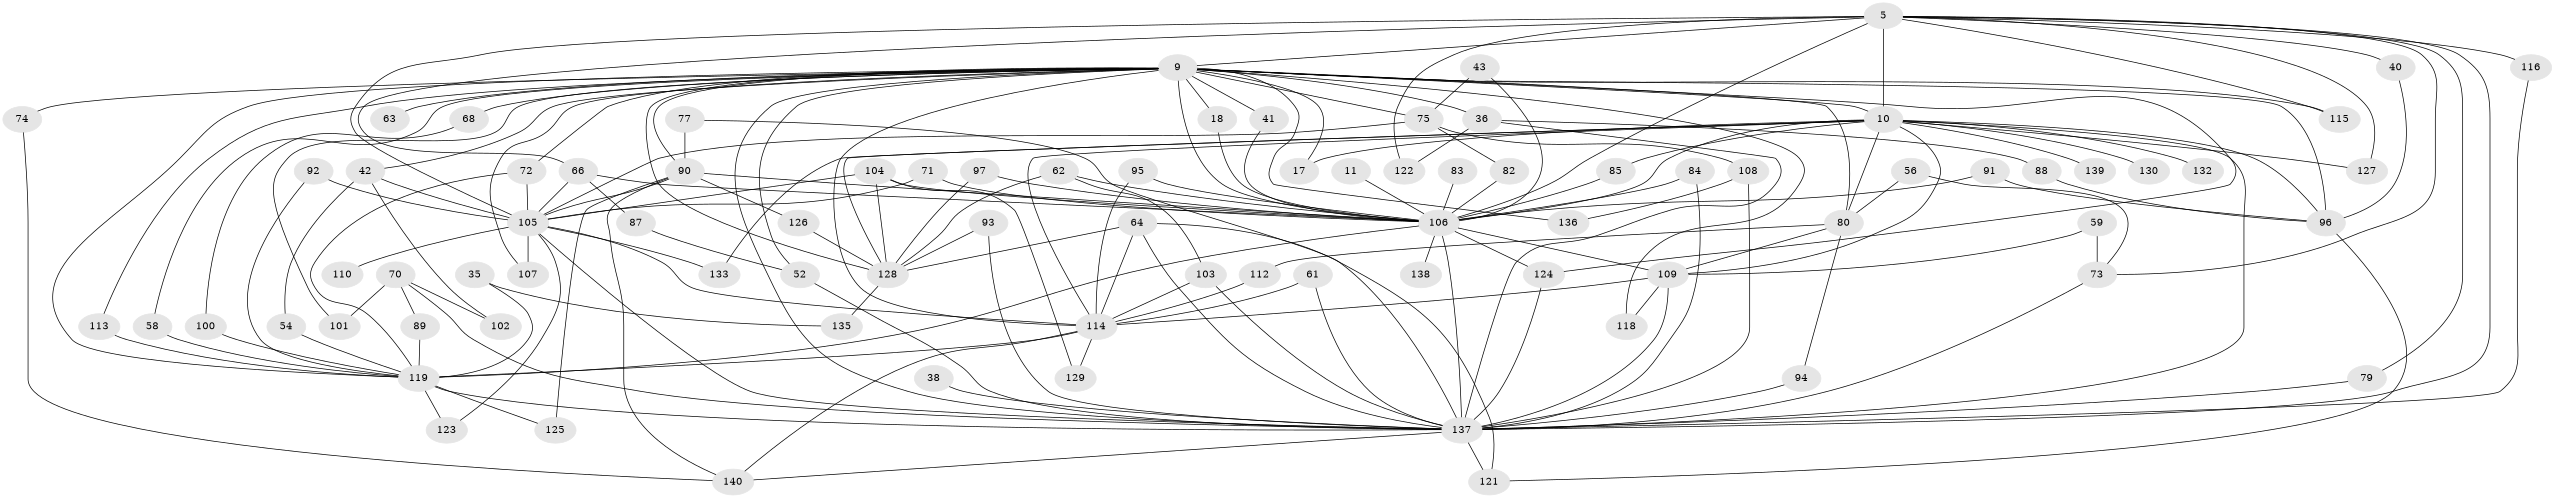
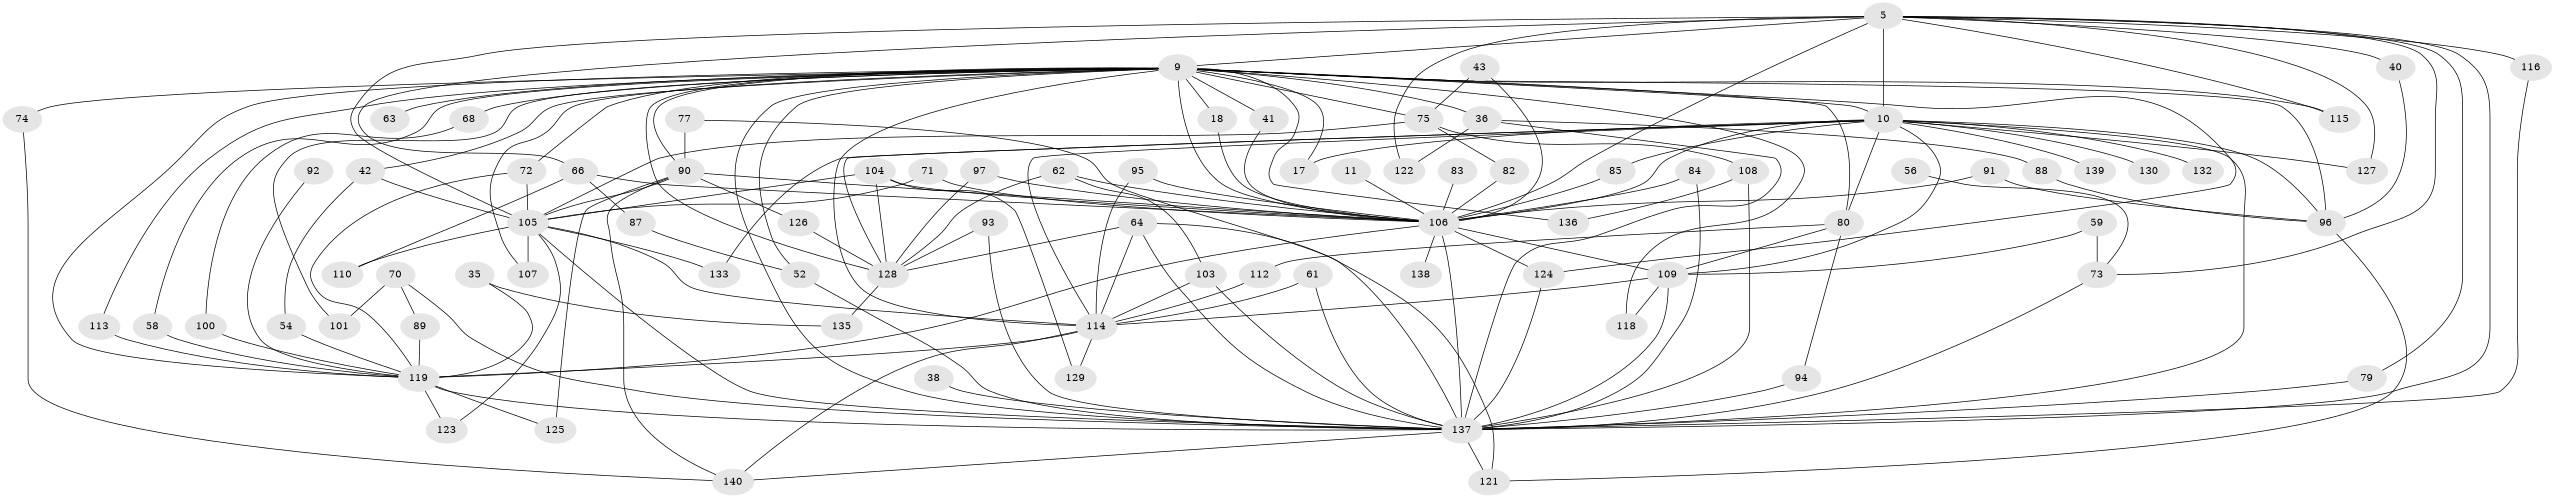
edge "66" -- "105": now "66" -- "110"
edge "56" -- "80": removed
edge "92" -- "105": removed
node "102": removed
